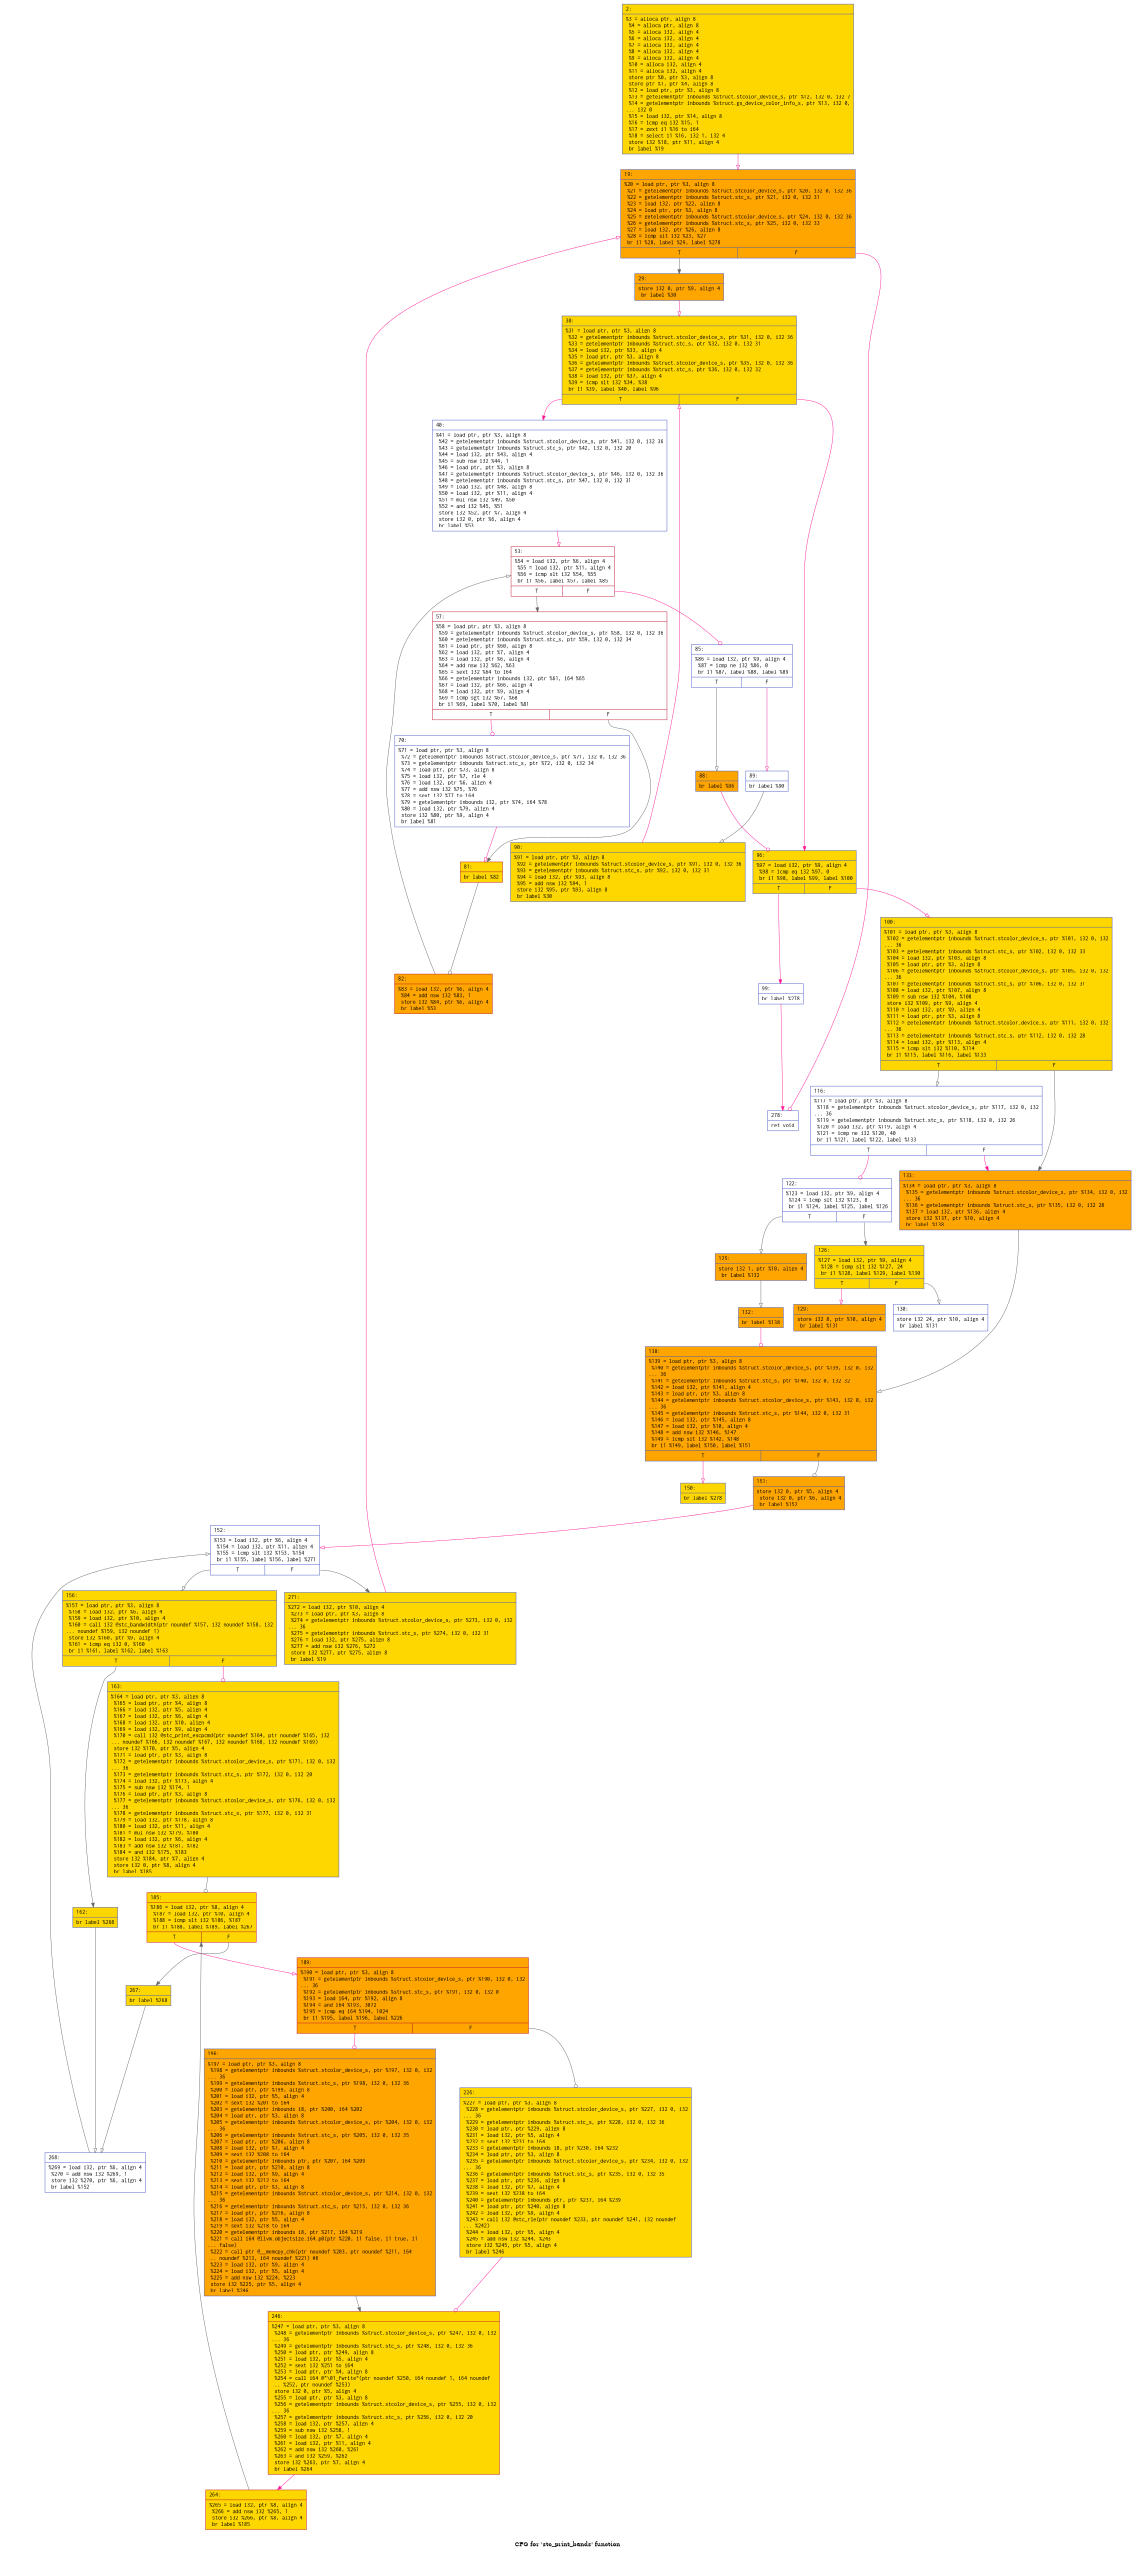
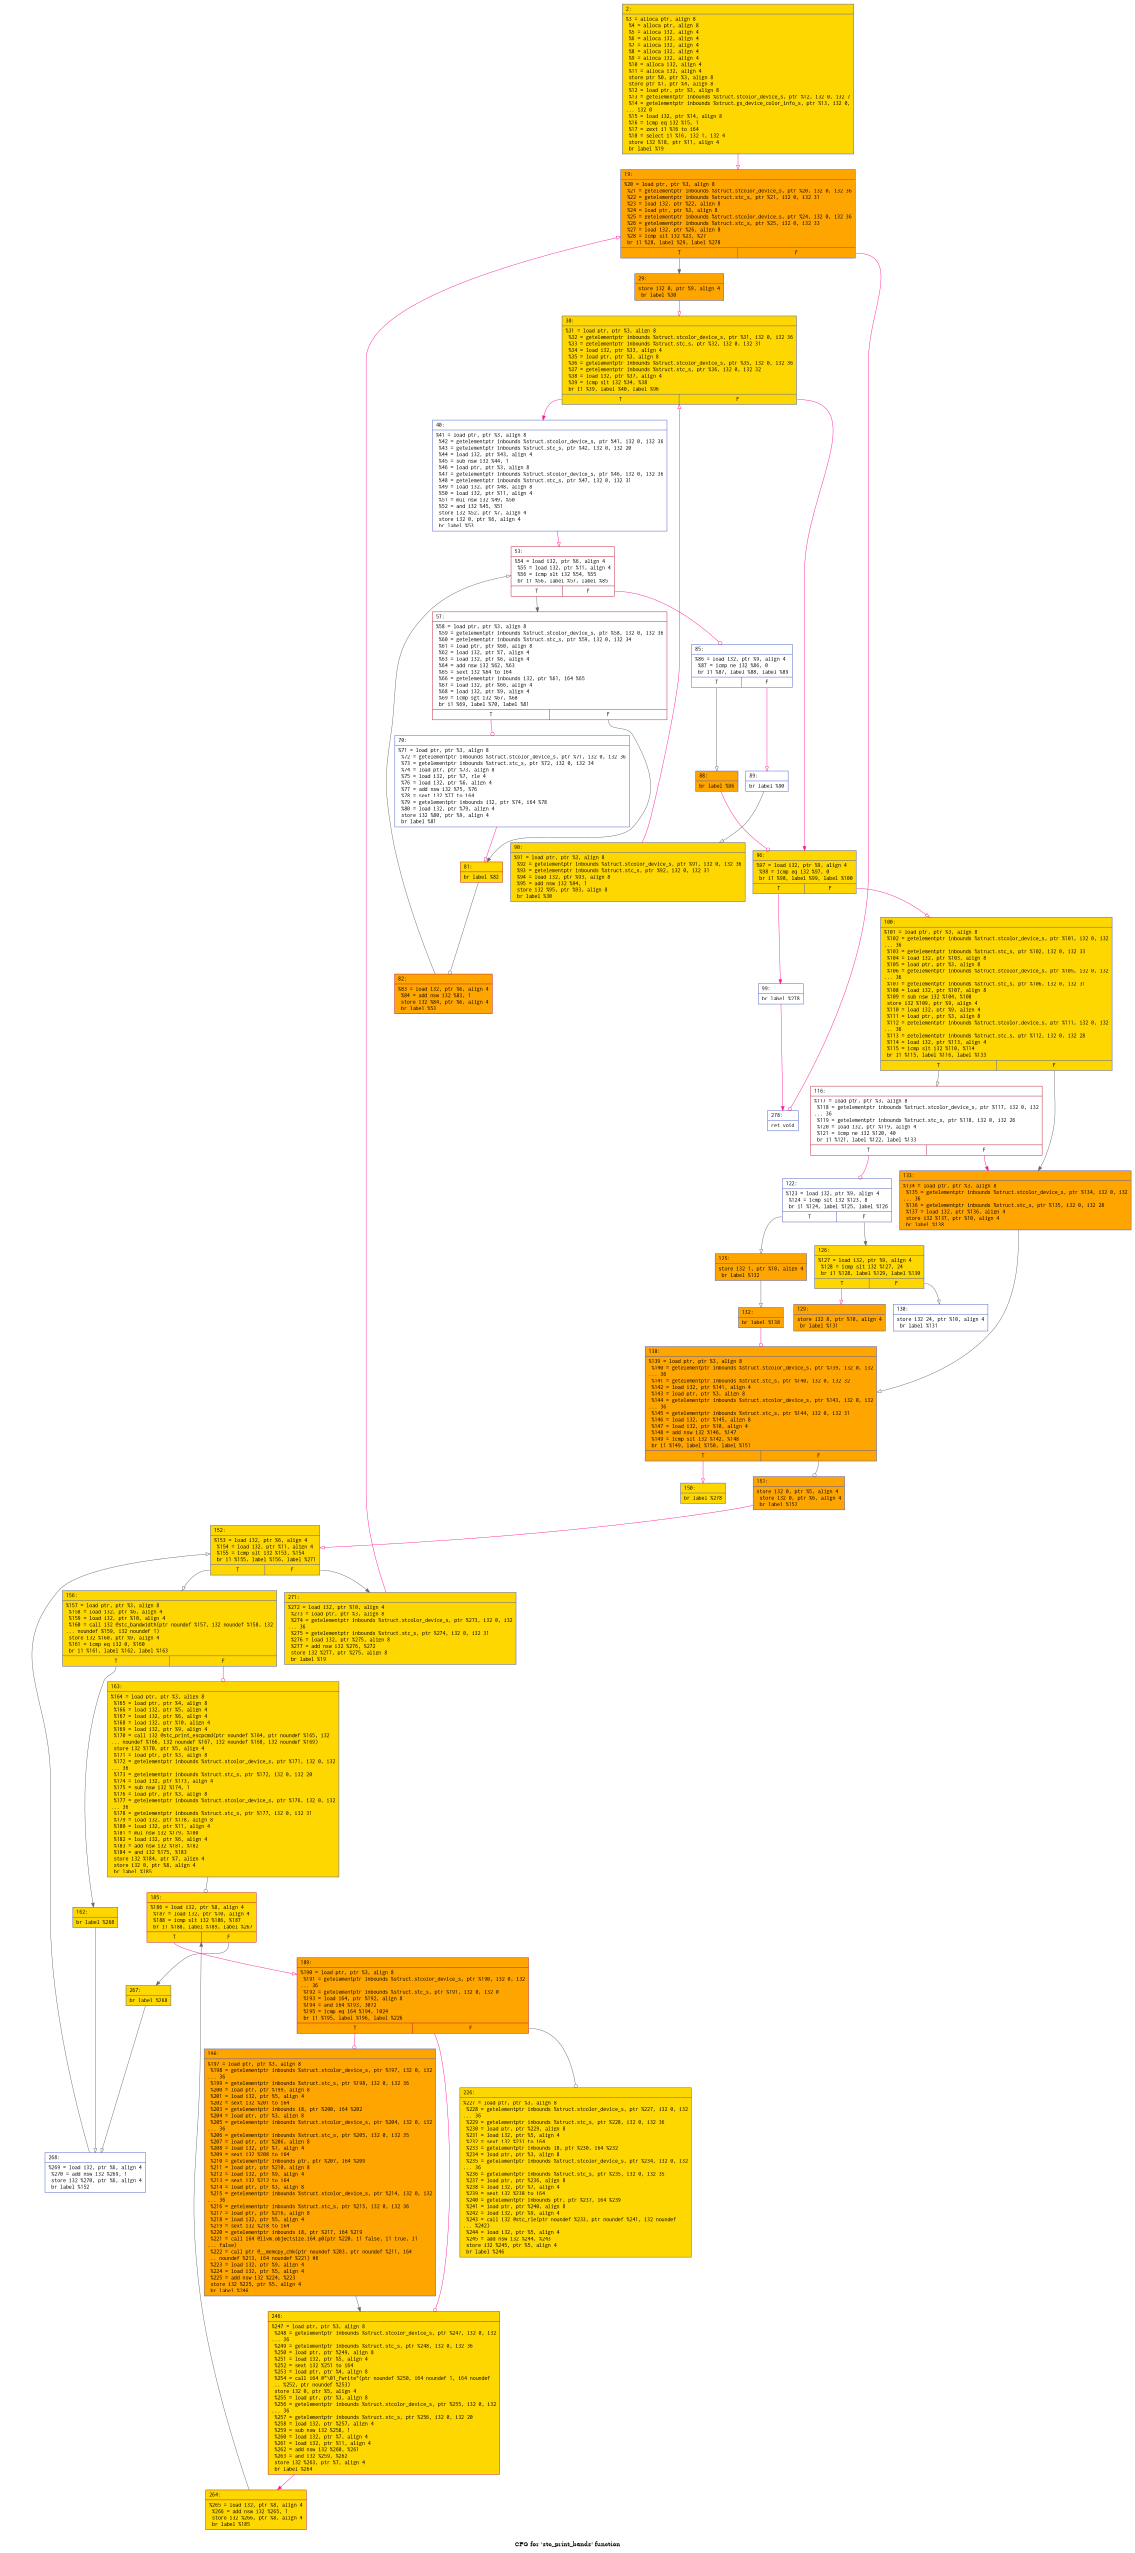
node "116:": color #3d50c3ff -> #b70d28ff
node "152:": fillcolor white -> gold
edge "226:" -> "246:": now "189:" -> "246:"
